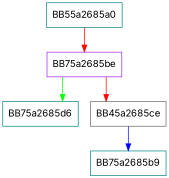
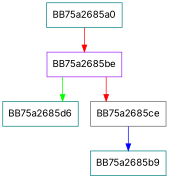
node "BB55a2685a0": label "BB55a2685a0" -> "BB75a2685a0"
node "BB45a2685ce": label "BB45a2685ce" -> "BB75a2685ce"
